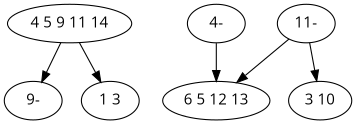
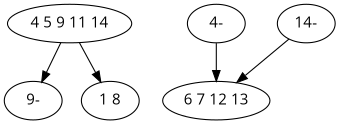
node "11-": label "11-" -> "14-"
node "1 3": label "1 3" -> "1 8"
node "6 5 12 13": label "6 5 12 13" -> "6 7 12 13"
node "3 10": removed
